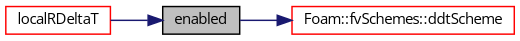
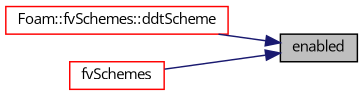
node "localRDeltaT": label "localRDeltaT" -> "fvSchemes"
edge "enabled" -> "Foam::fvSchemes::ddtScheme": reversed
